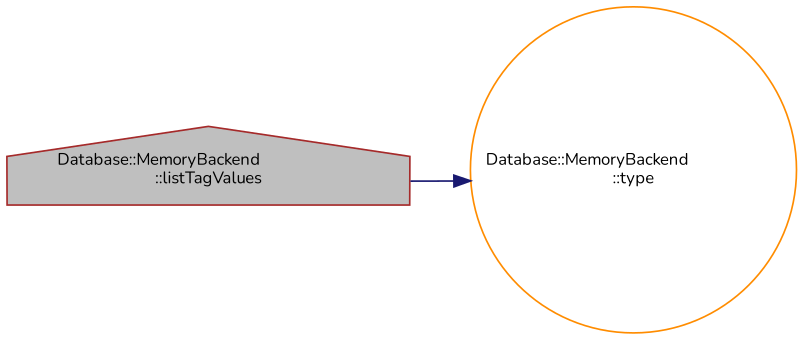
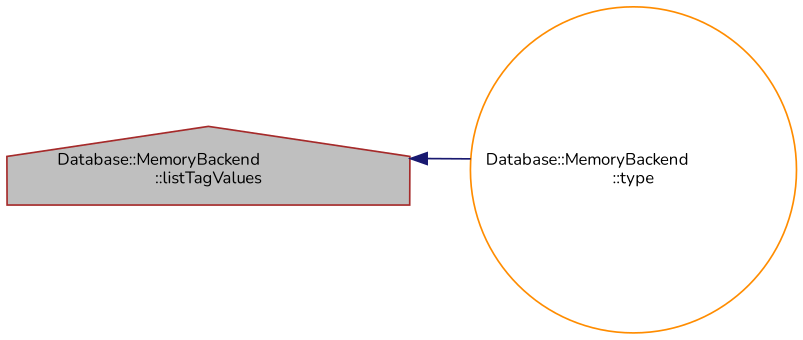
edge "Database::MemoryBackend ::listTagValues" -> "Database::MemoryBackend ::type": reversed
